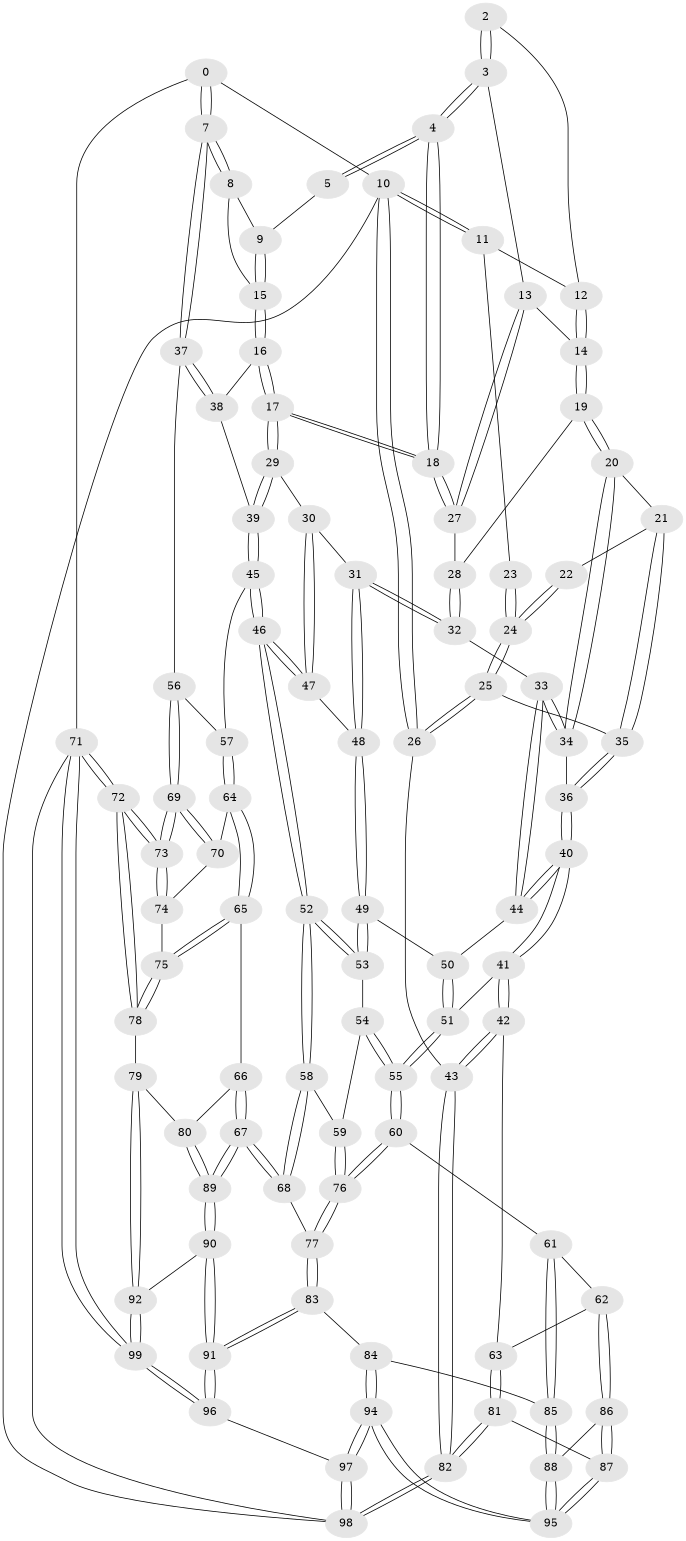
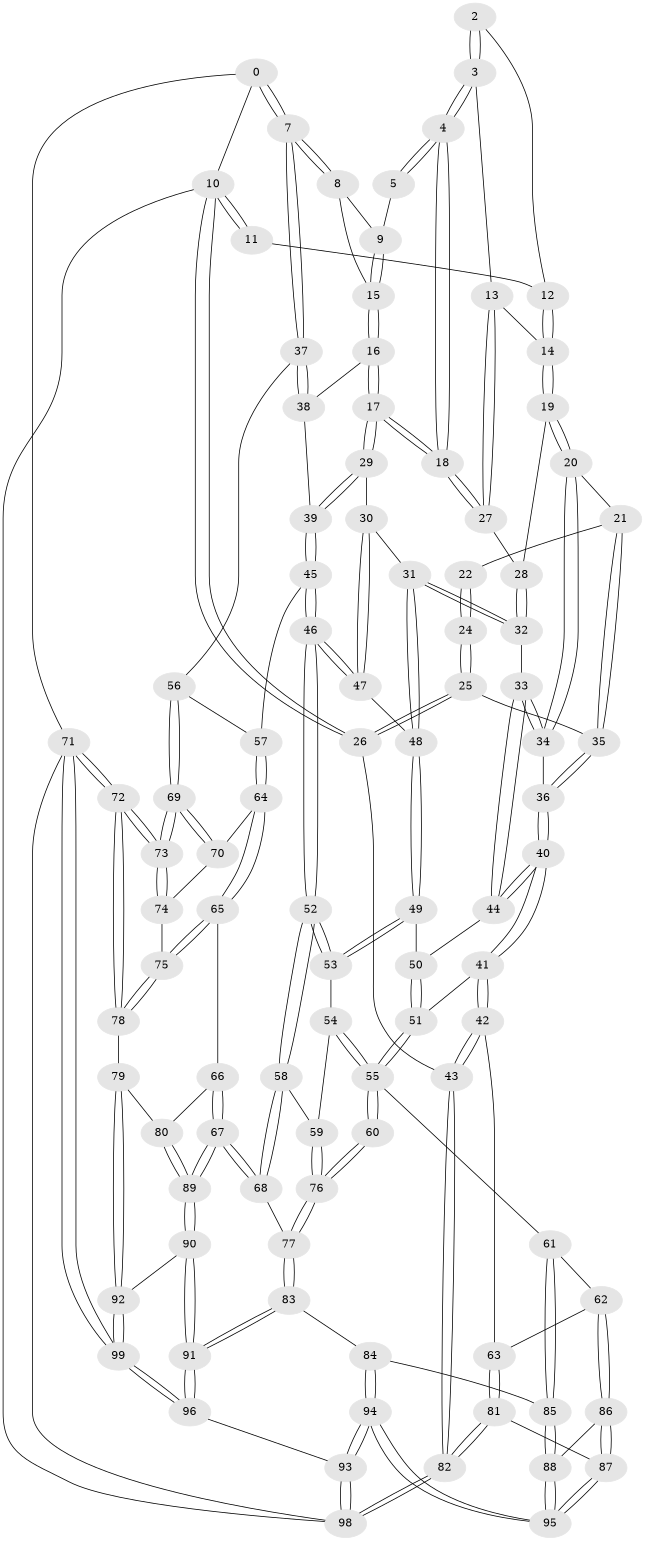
node "23": removed
edge "60" -- "61": now "55" -- "61"
node "97": label "97" -> "93"
